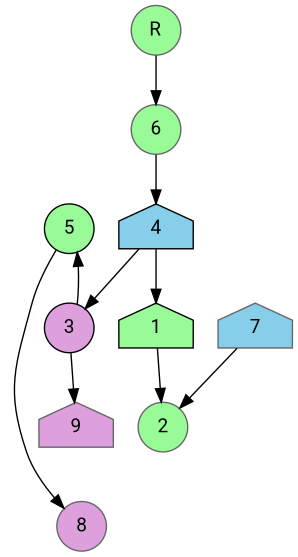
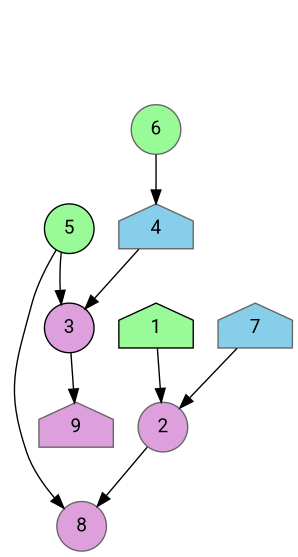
node "R": removed
node "4": color black -> gray40
edge "4" -> "1": removed
edge "3" -> "5": reversed
node "2": fillcolor palegreen -> plum
edge "2" -> "8": added
